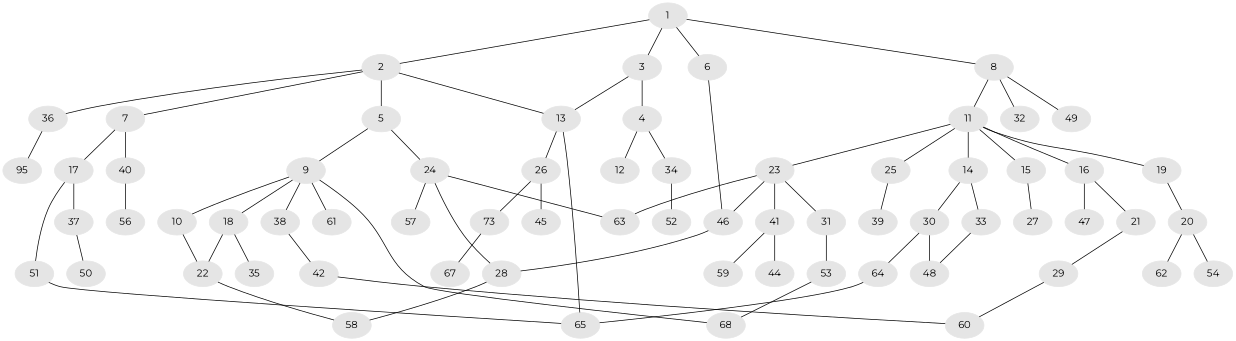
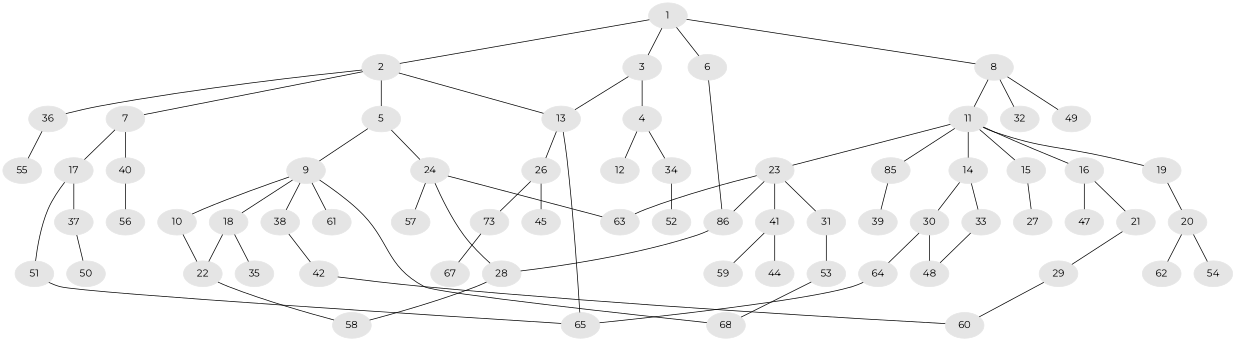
node "95": label "95" -> "55"
node "25": label "25" -> "85"
node "46": label "46" -> "86"
